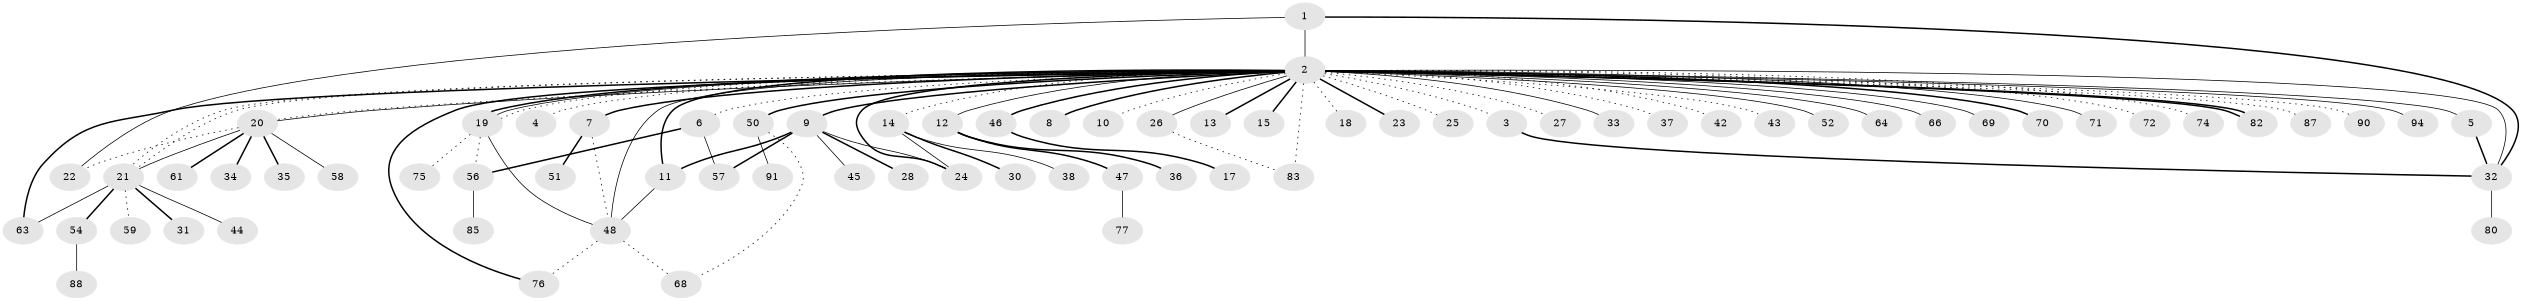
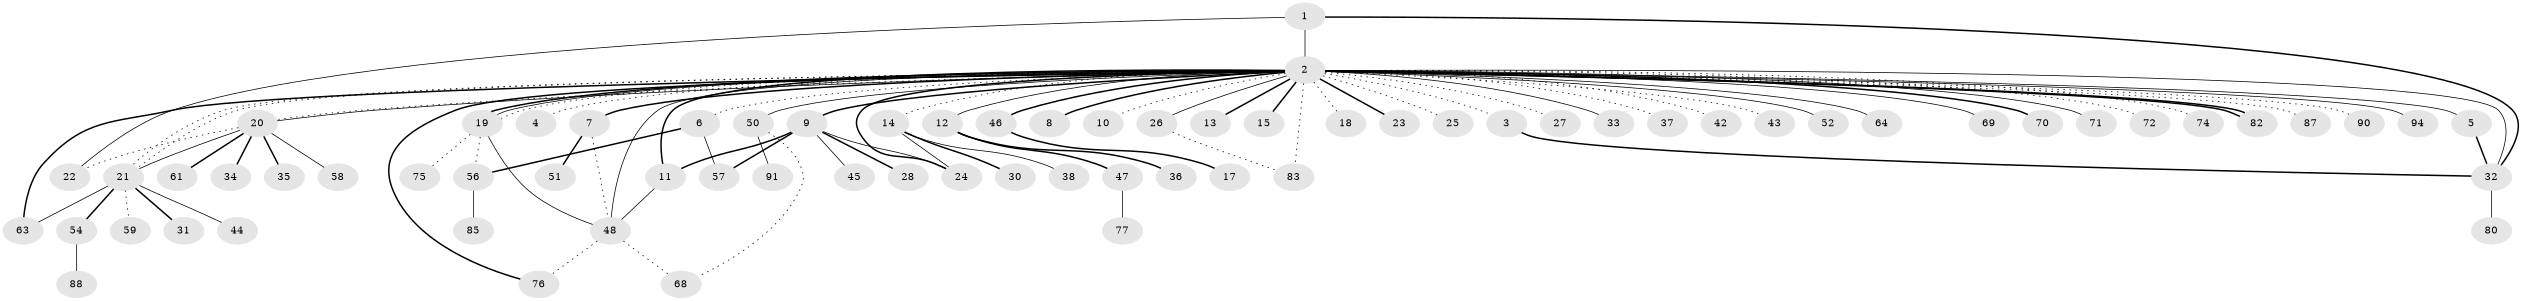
edge "2" -- "50": style bold -> solid
node "66": removed
